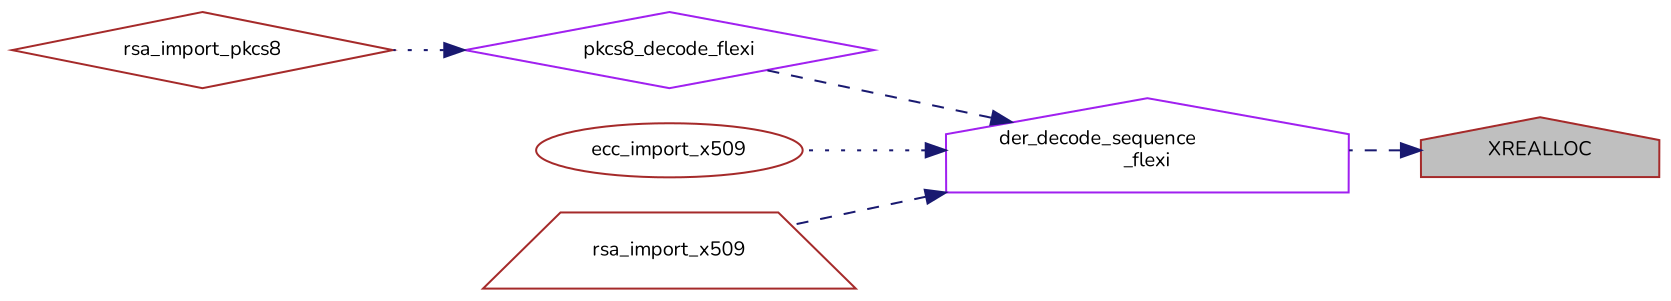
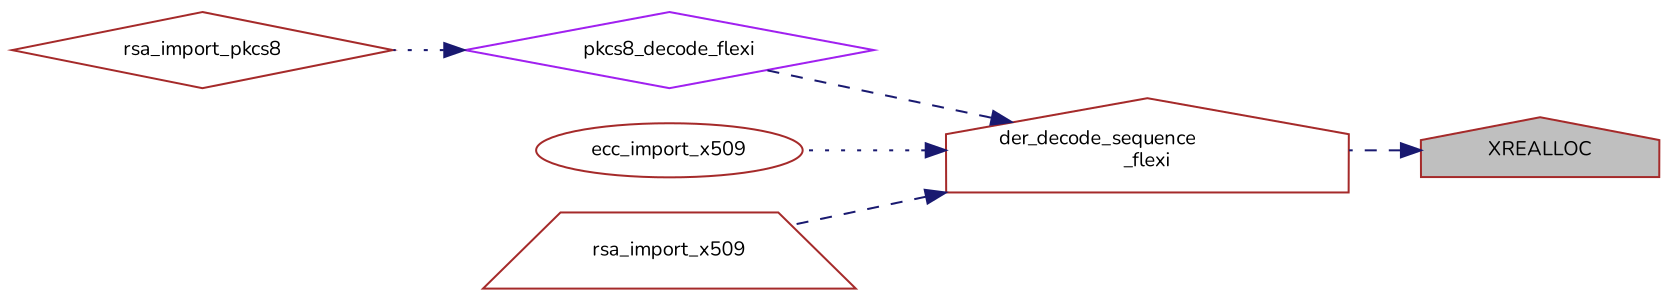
node "der_decode_sequence _flexi": color purple -> brown
